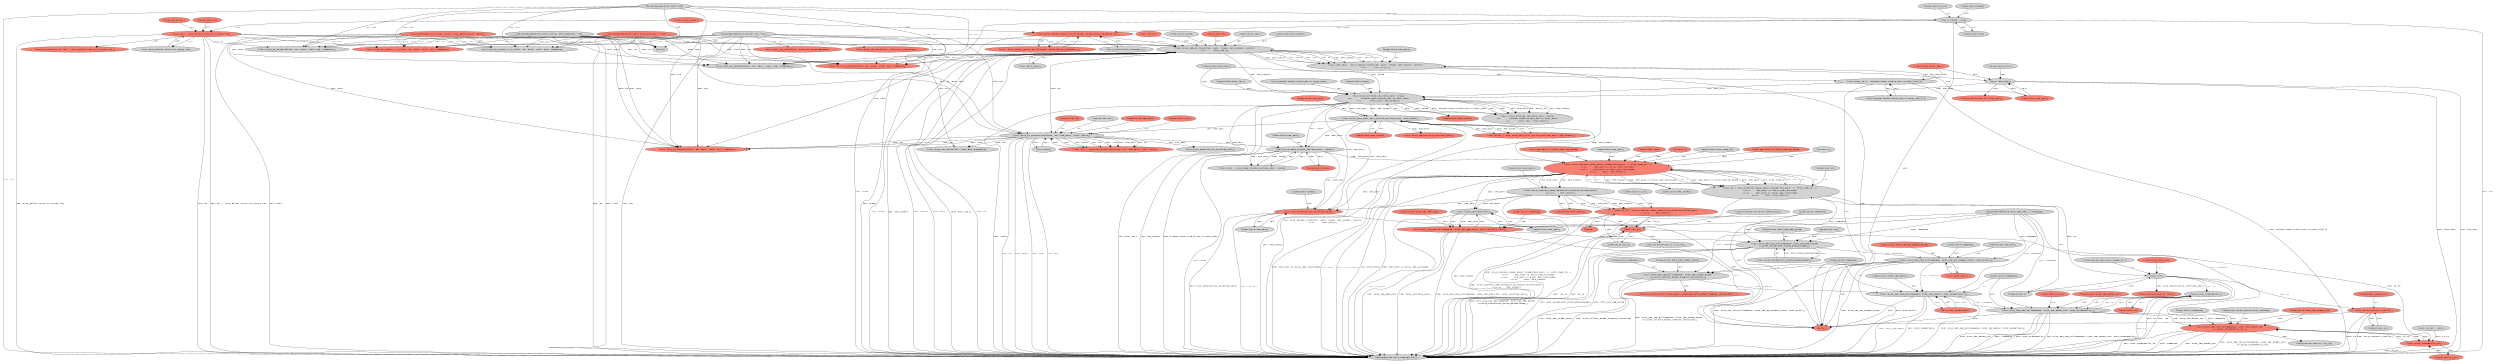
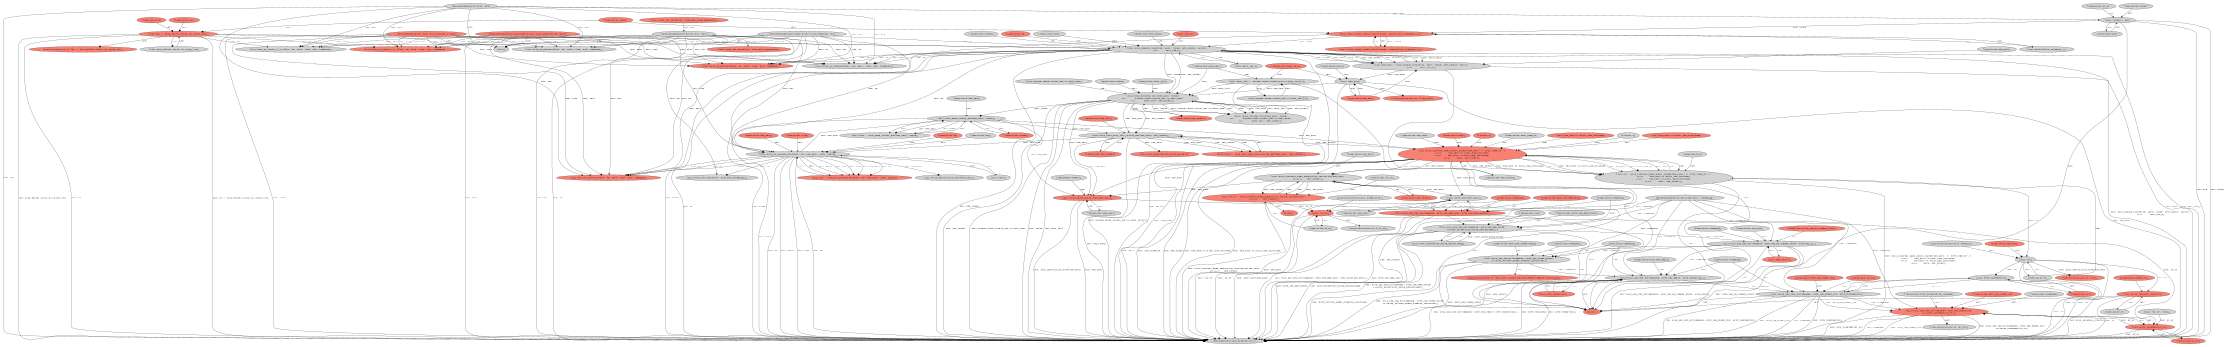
node "(MethodParameterIn,const struct sctp_association *asoc)": label "(MethodParameterIn,const struct sctp_association *asoc)" -> "(MethodParameterIn,instreams struct sctp_association *asoc)"
edge "(MethodParameterIn,struct net *net)" -> "(Call,SCTP_INC_STATS(net, SCTP_MIB_PASSIVEESTABS))": reversed
edge "(Call,sctp_auth_asoc_init_active_key(new_asoc, GFP_ATOMIC))" -> "(Call,sctp_make_cookie_ack(new_asoc, chunk))": reversed
